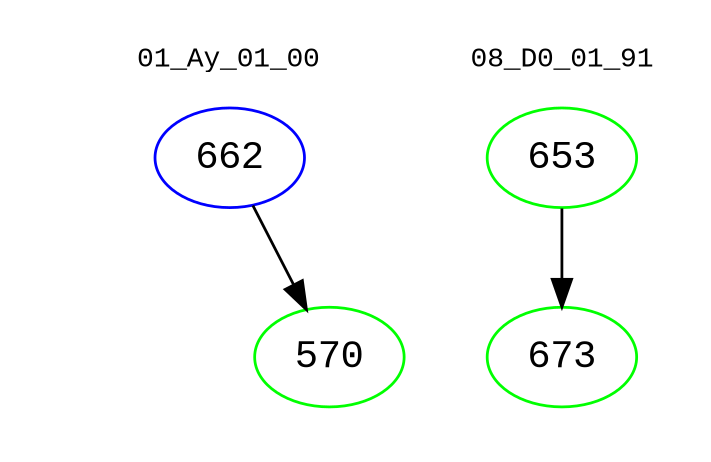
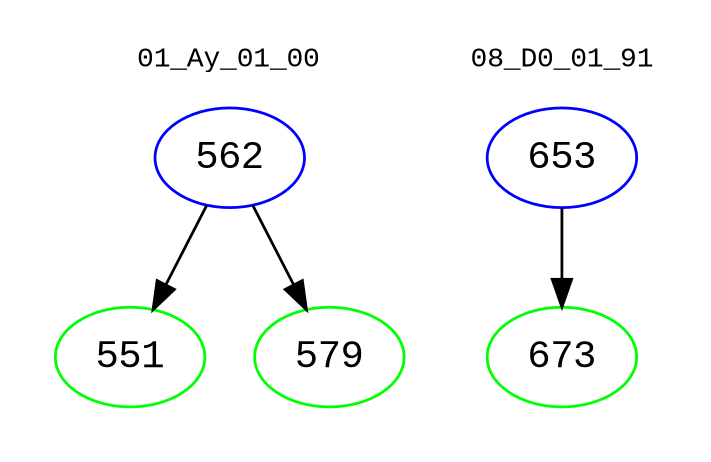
node "662": label "662" -> "562"
node "653": color green -> blue
node "551": added
node "570": label "570" -> "579"
